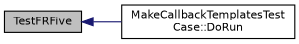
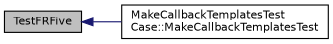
node "MakeCallbackTemplatesTest Case::DoRun": label "MakeCallbackTemplatesTest Case::DoRun" -> "MakeCallbackTemplatesTest Case::MakeCallbackTemplatesTest"
